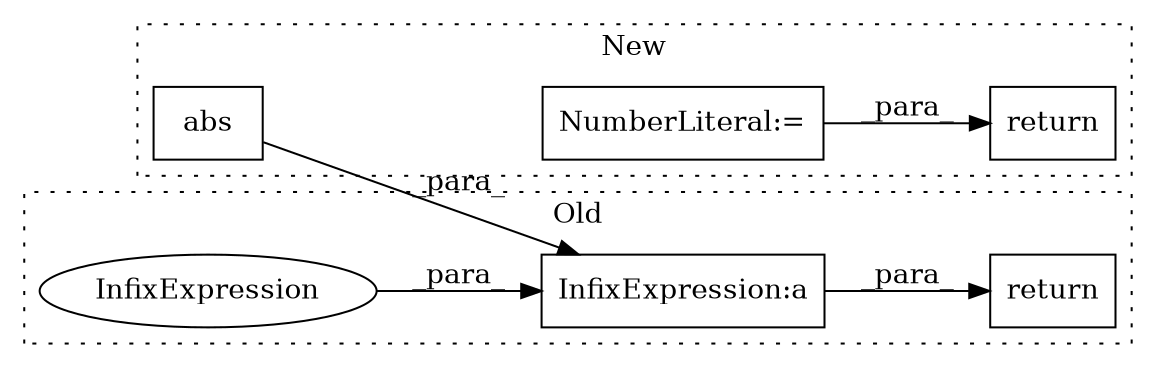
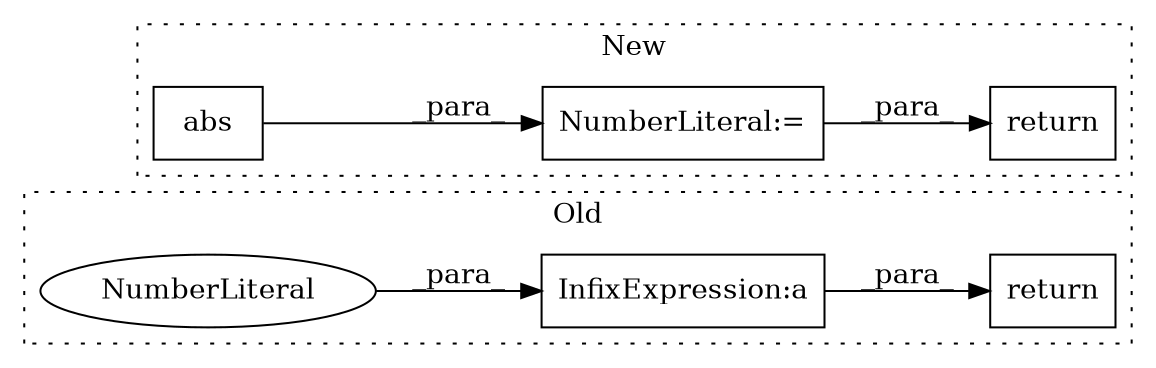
edge "abs" -> "InfixExpression:a": now "abs" -> "NumberLiteral:="
node "InfixExpression": label "InfixExpression" -> "NumberLiteral"
